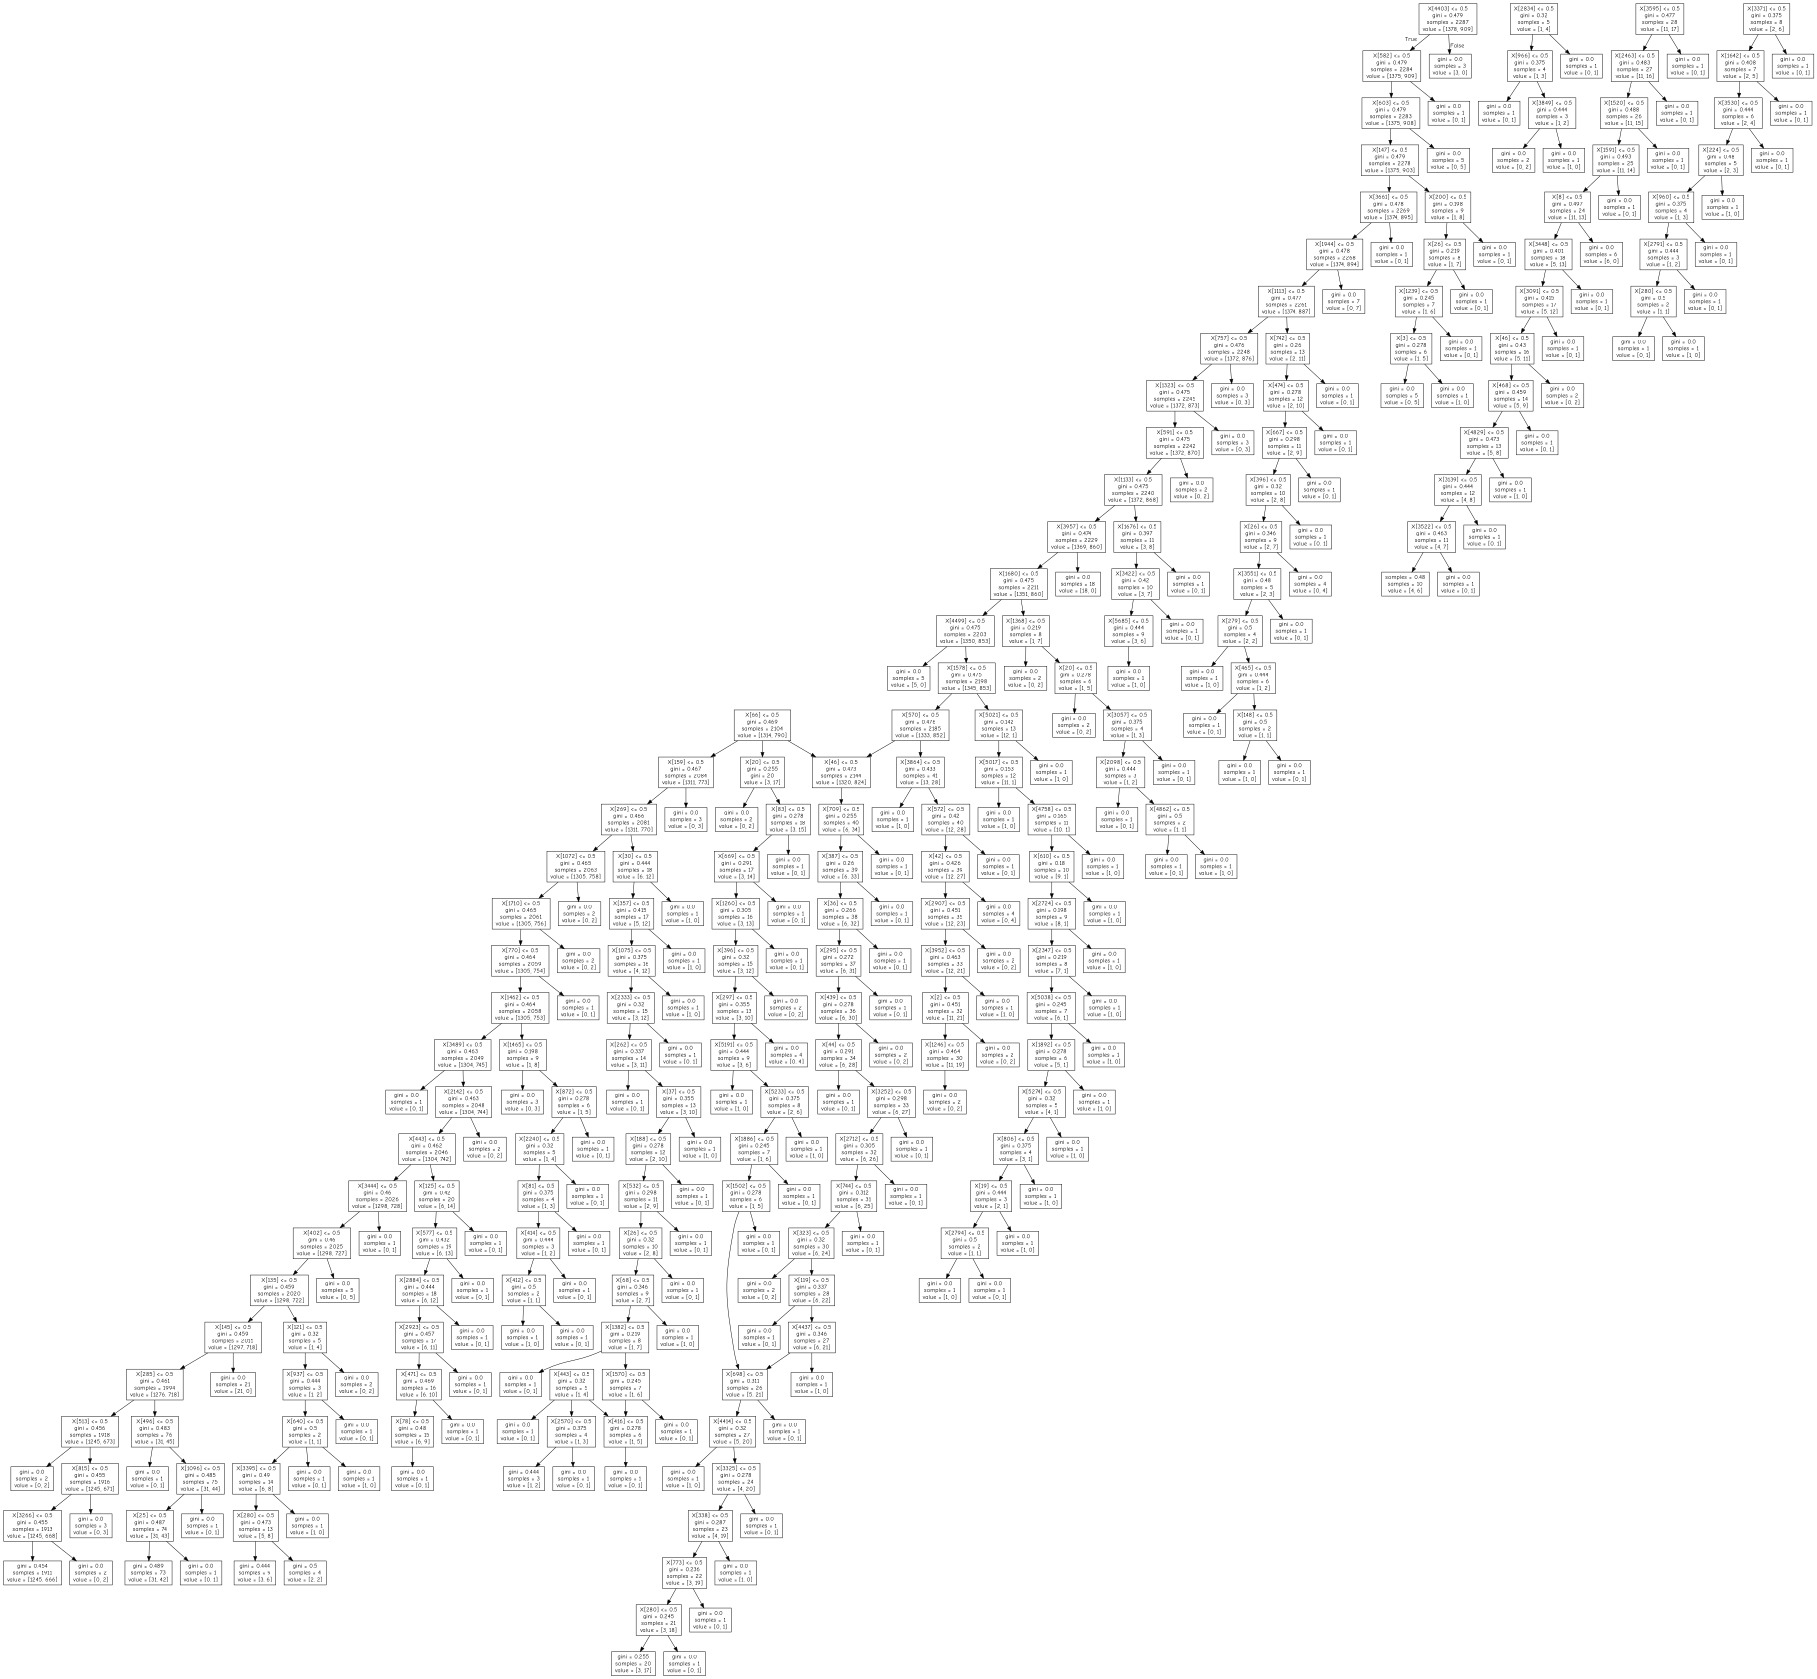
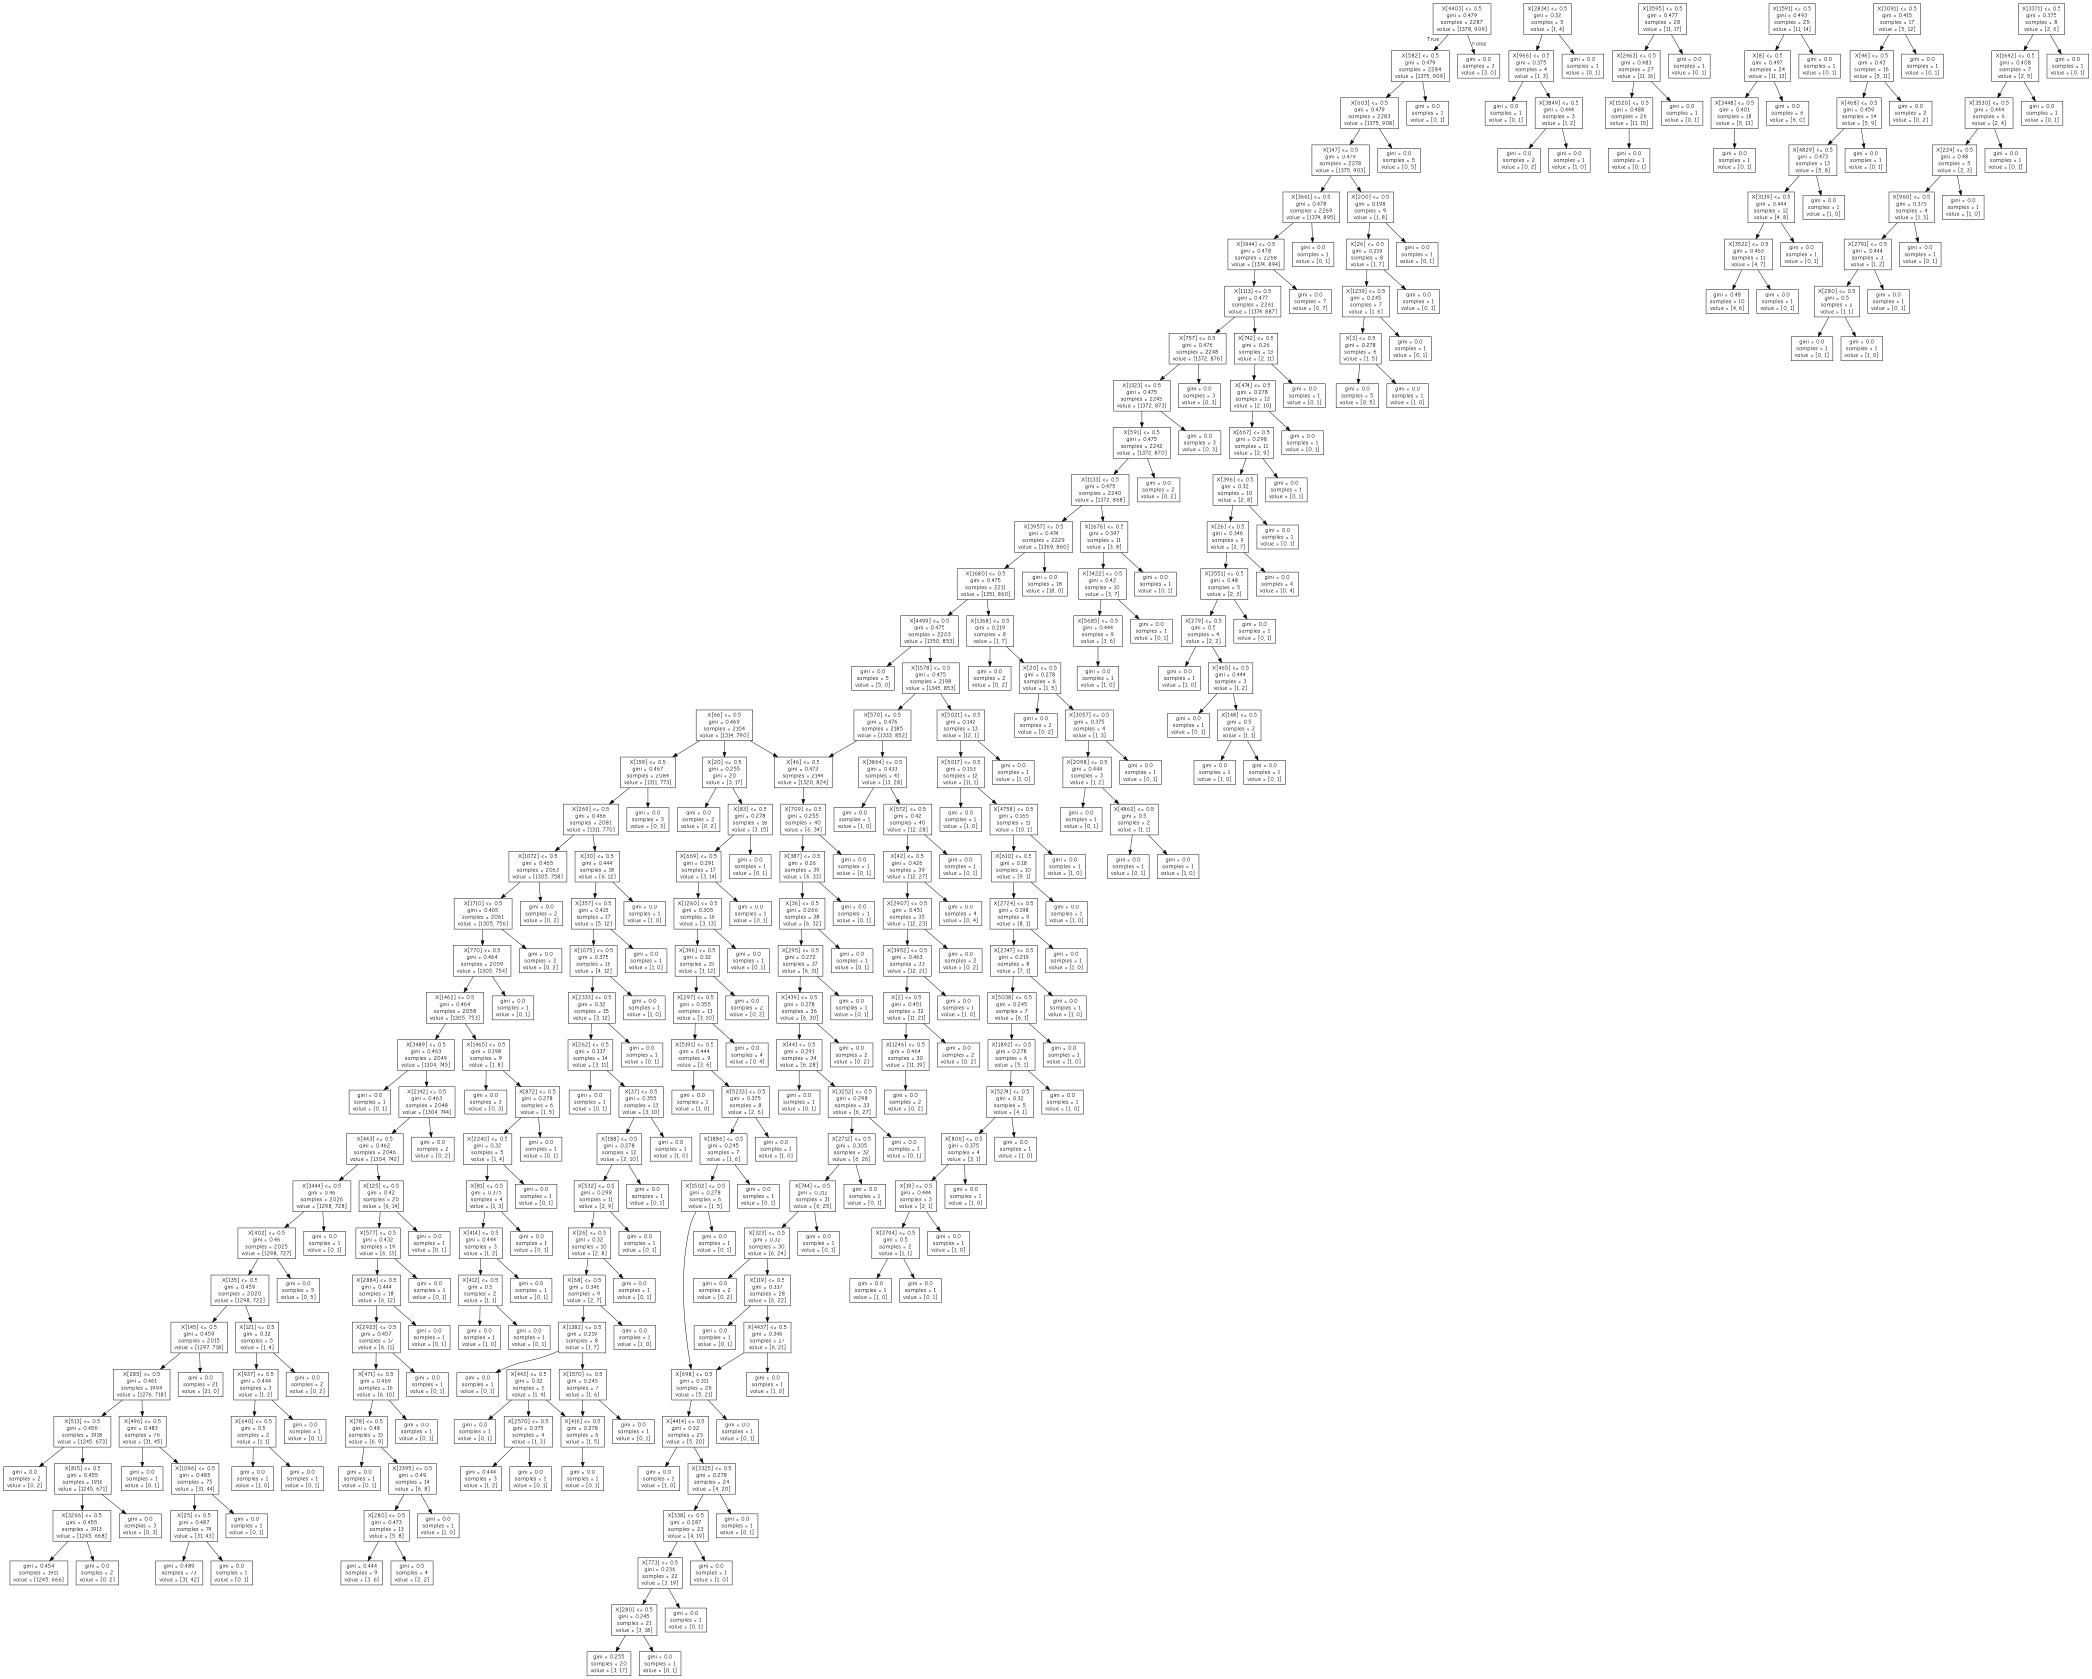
edge "X[1520] <= 0.5 gini = 0.488 samples = 26 value = [11, 15]" -> "X[1591] <= 0.5 gini = 0.493 samples = 25 value = [11, 14]": removed
edge "X[3448] <= 0.5 gini = 0.401 samples = 18 value = [5, 13]" -> "X[3091] <= 0.5 gini = 0.415 samples = 17 value = [5, 12]": removed
node "samples = 0.48 samples = 10 value = [4, 6]": label "samples = 0.48 samples = 10 value = [4, 6]" -> "gini = 0.48 samples = 10 value = [4, 6]"
node "X[465] <= 0.5 gini = 0.444 samples = 6 value = [1, 2]": label "X[465] <= 0.5 gini = 0.444 samples = 6 value = [1, 2]" -> "X[465] <= 0.5 gini = 0.444 samples = 3 value = [1, 2]"
node "X[4414] <= 0.5 gini = 0.32 samples = 27 value = [5, 20]": label "X[4414] <= 0.5 gini = 0.32 samples = 27 value = [5, 20]" -> "X[4414] <= 0.5 gini = 0.32 samples = 25 value = [5, 20]"
edge "X[640] <= 0.5 gini = 0.5 samples = 2 value = [1, 1]" -> "X[3395] <= 0.5 gini = 0.49 samples = 14 value = [6, 8]": now "X[78] <= 0.5 gini = 0.48 samples = 15 value = [6, 9]" -> "X[3395] <= 0.5 gini = 0.49 samples = 14 value = [6, 8]"
